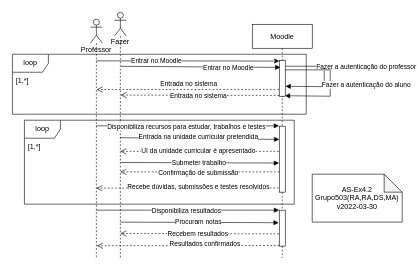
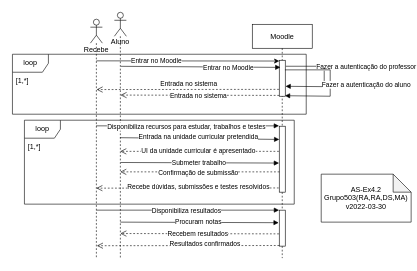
node "Fazer": label "Fazer" -> "Aluno"
node "Professor": label "Professor" -> "Recebe"
node "AS-Ex4.2 Grupo503(RA,RA,DS,MA) v2022-03-30": moved (357, 198) -> (366, 198)
